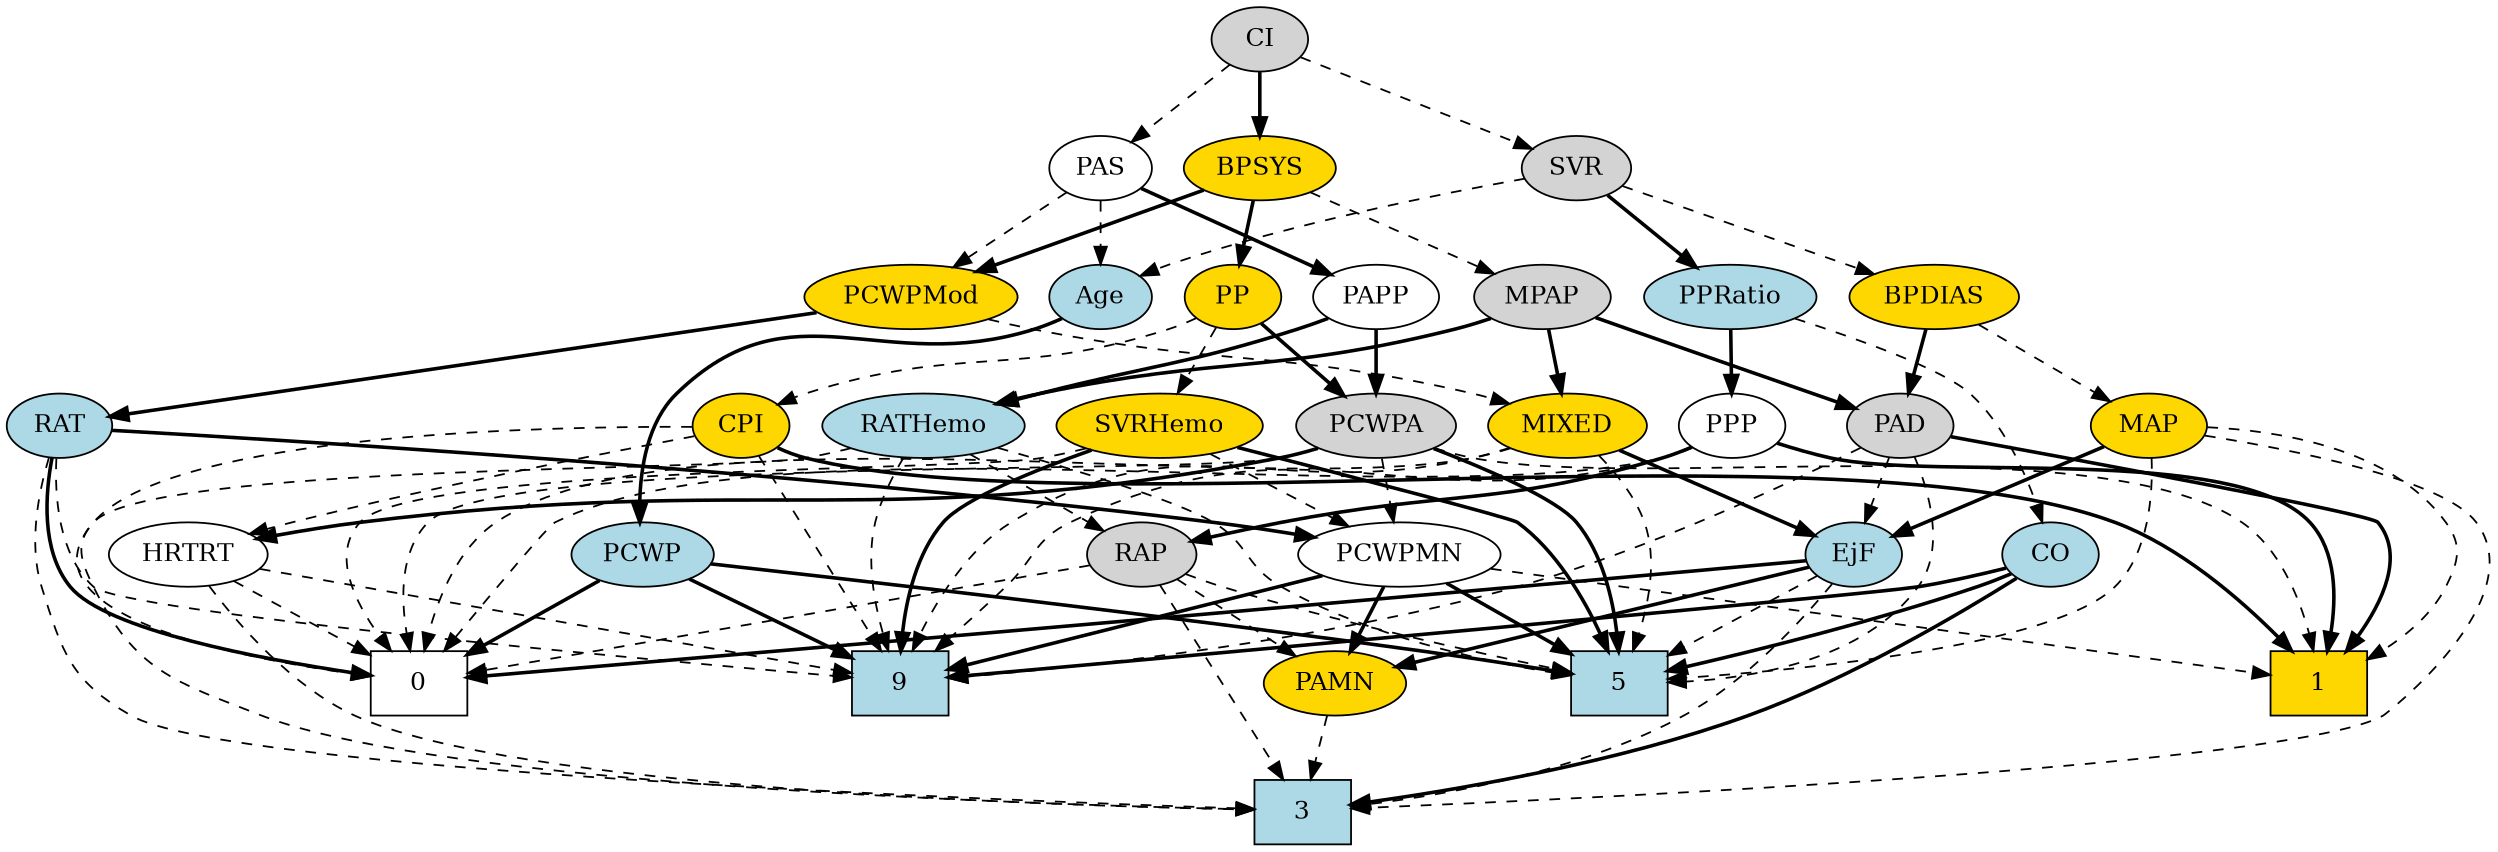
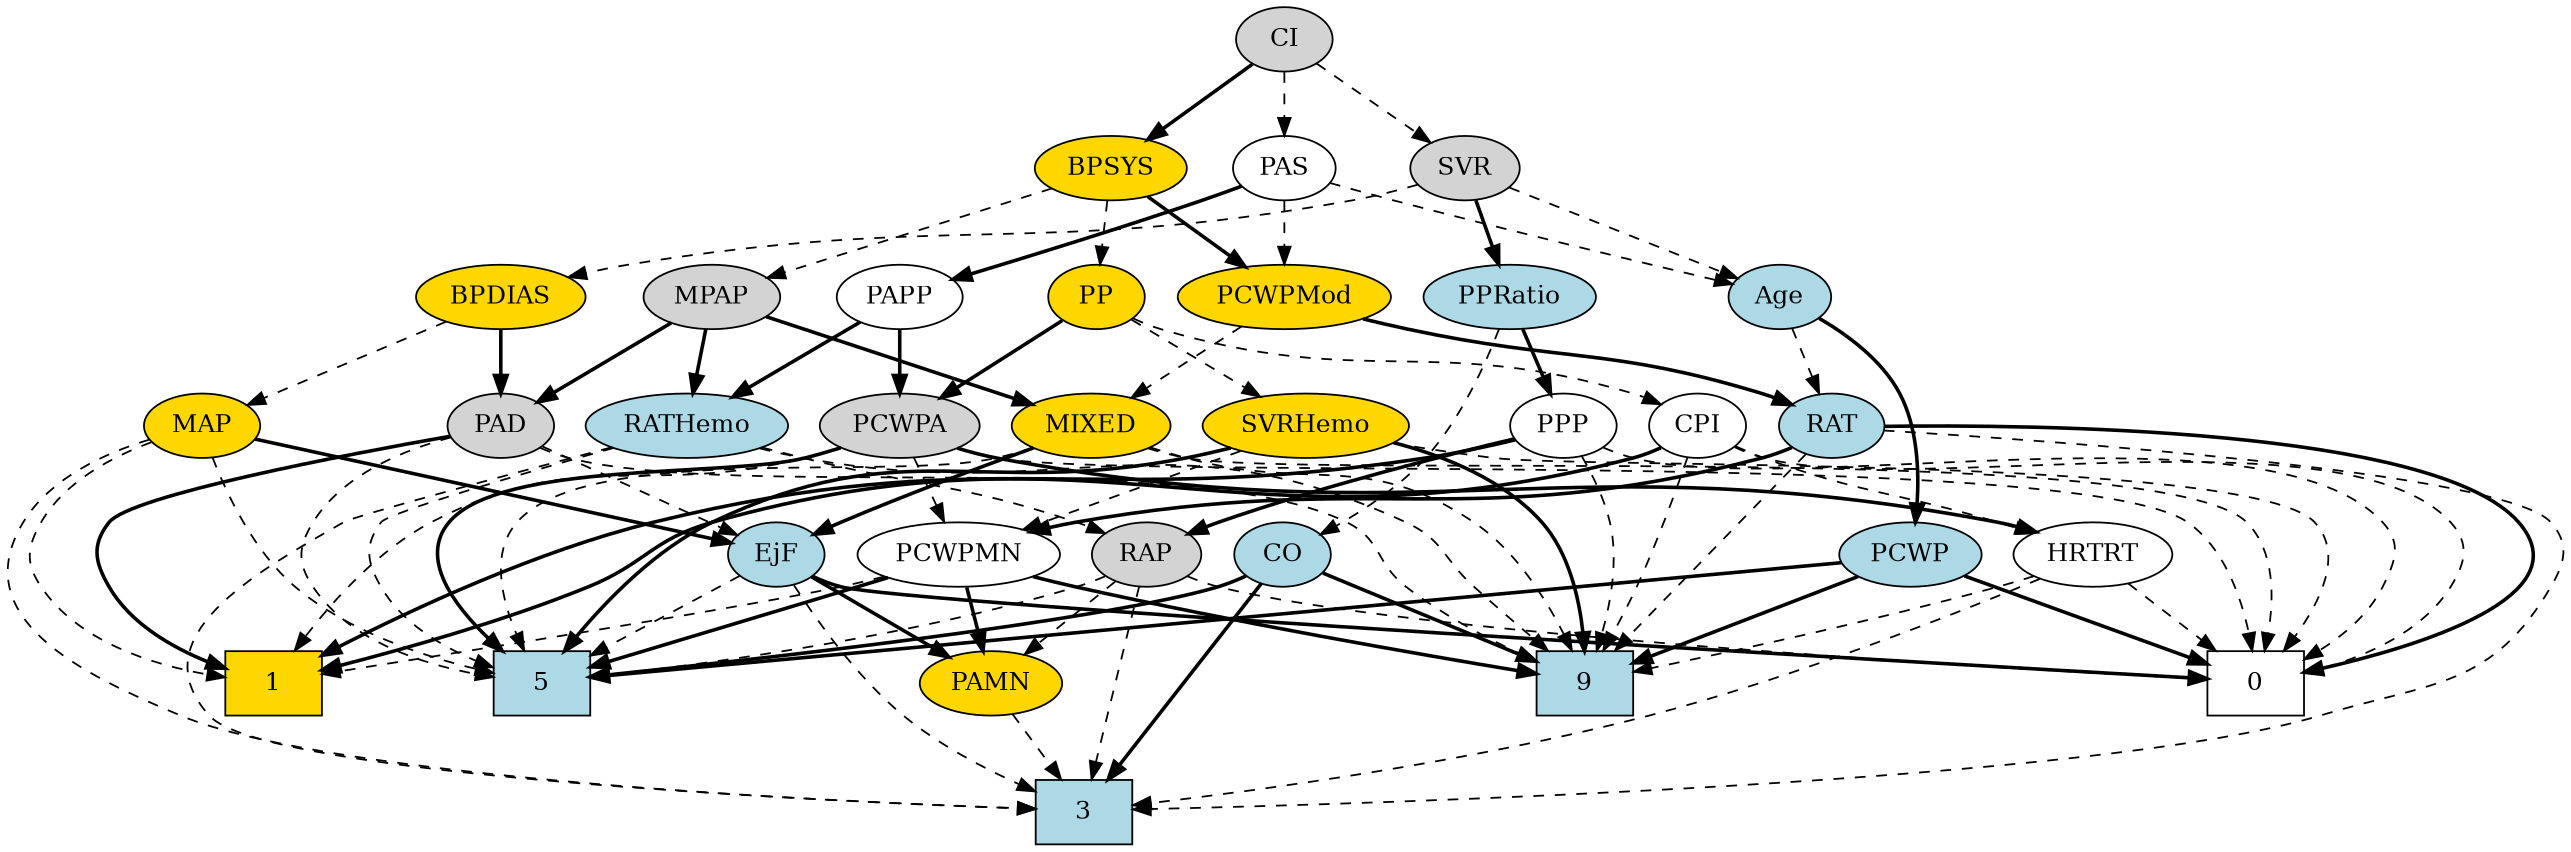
edge "BPSYS" -> "PP": style bold -> dashed
edge "Age" -> "RAT": added
node "CPI": fillcolor gold -> white
